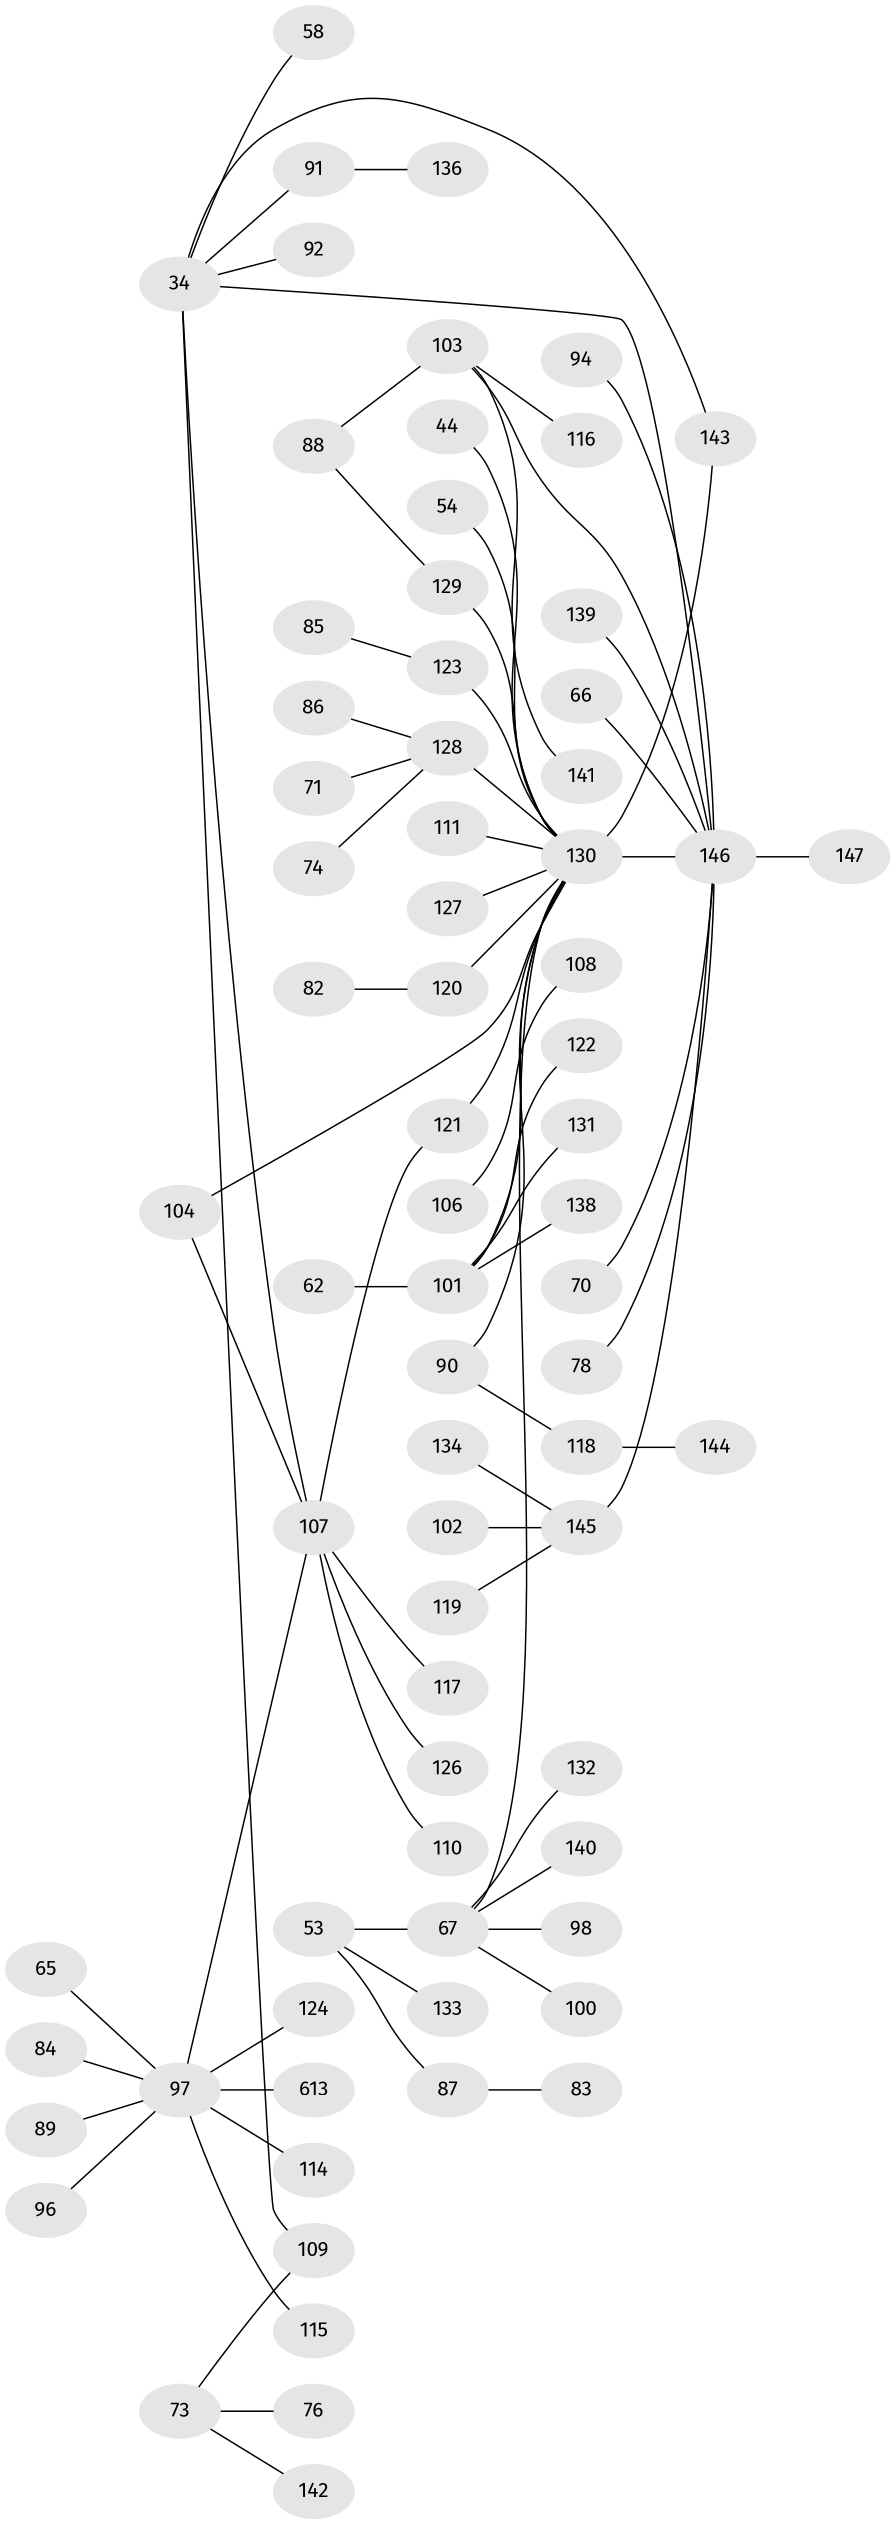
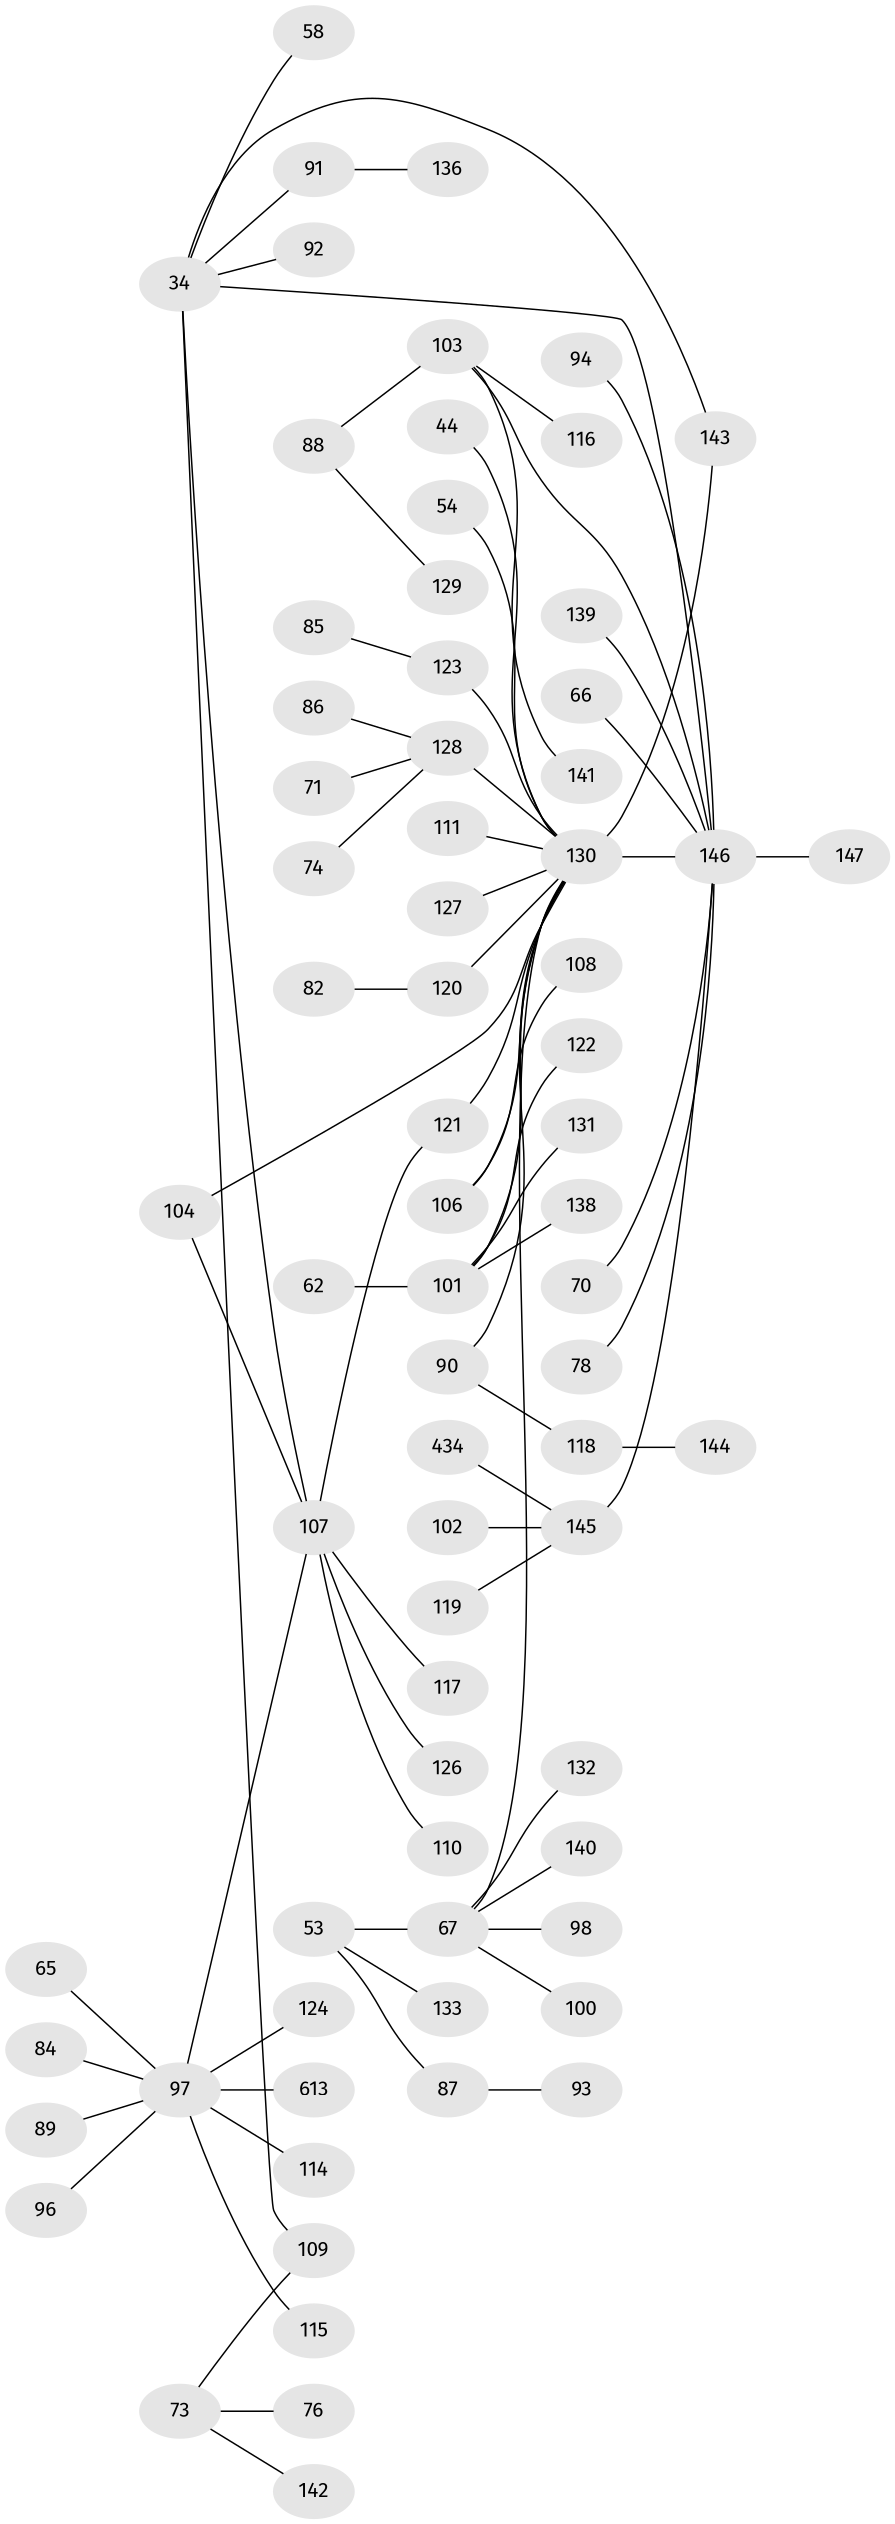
edge "129" -- "130": now "106" -- "130"
node "134": label "134" -> "434"
node "83": label "83" -> "93"
